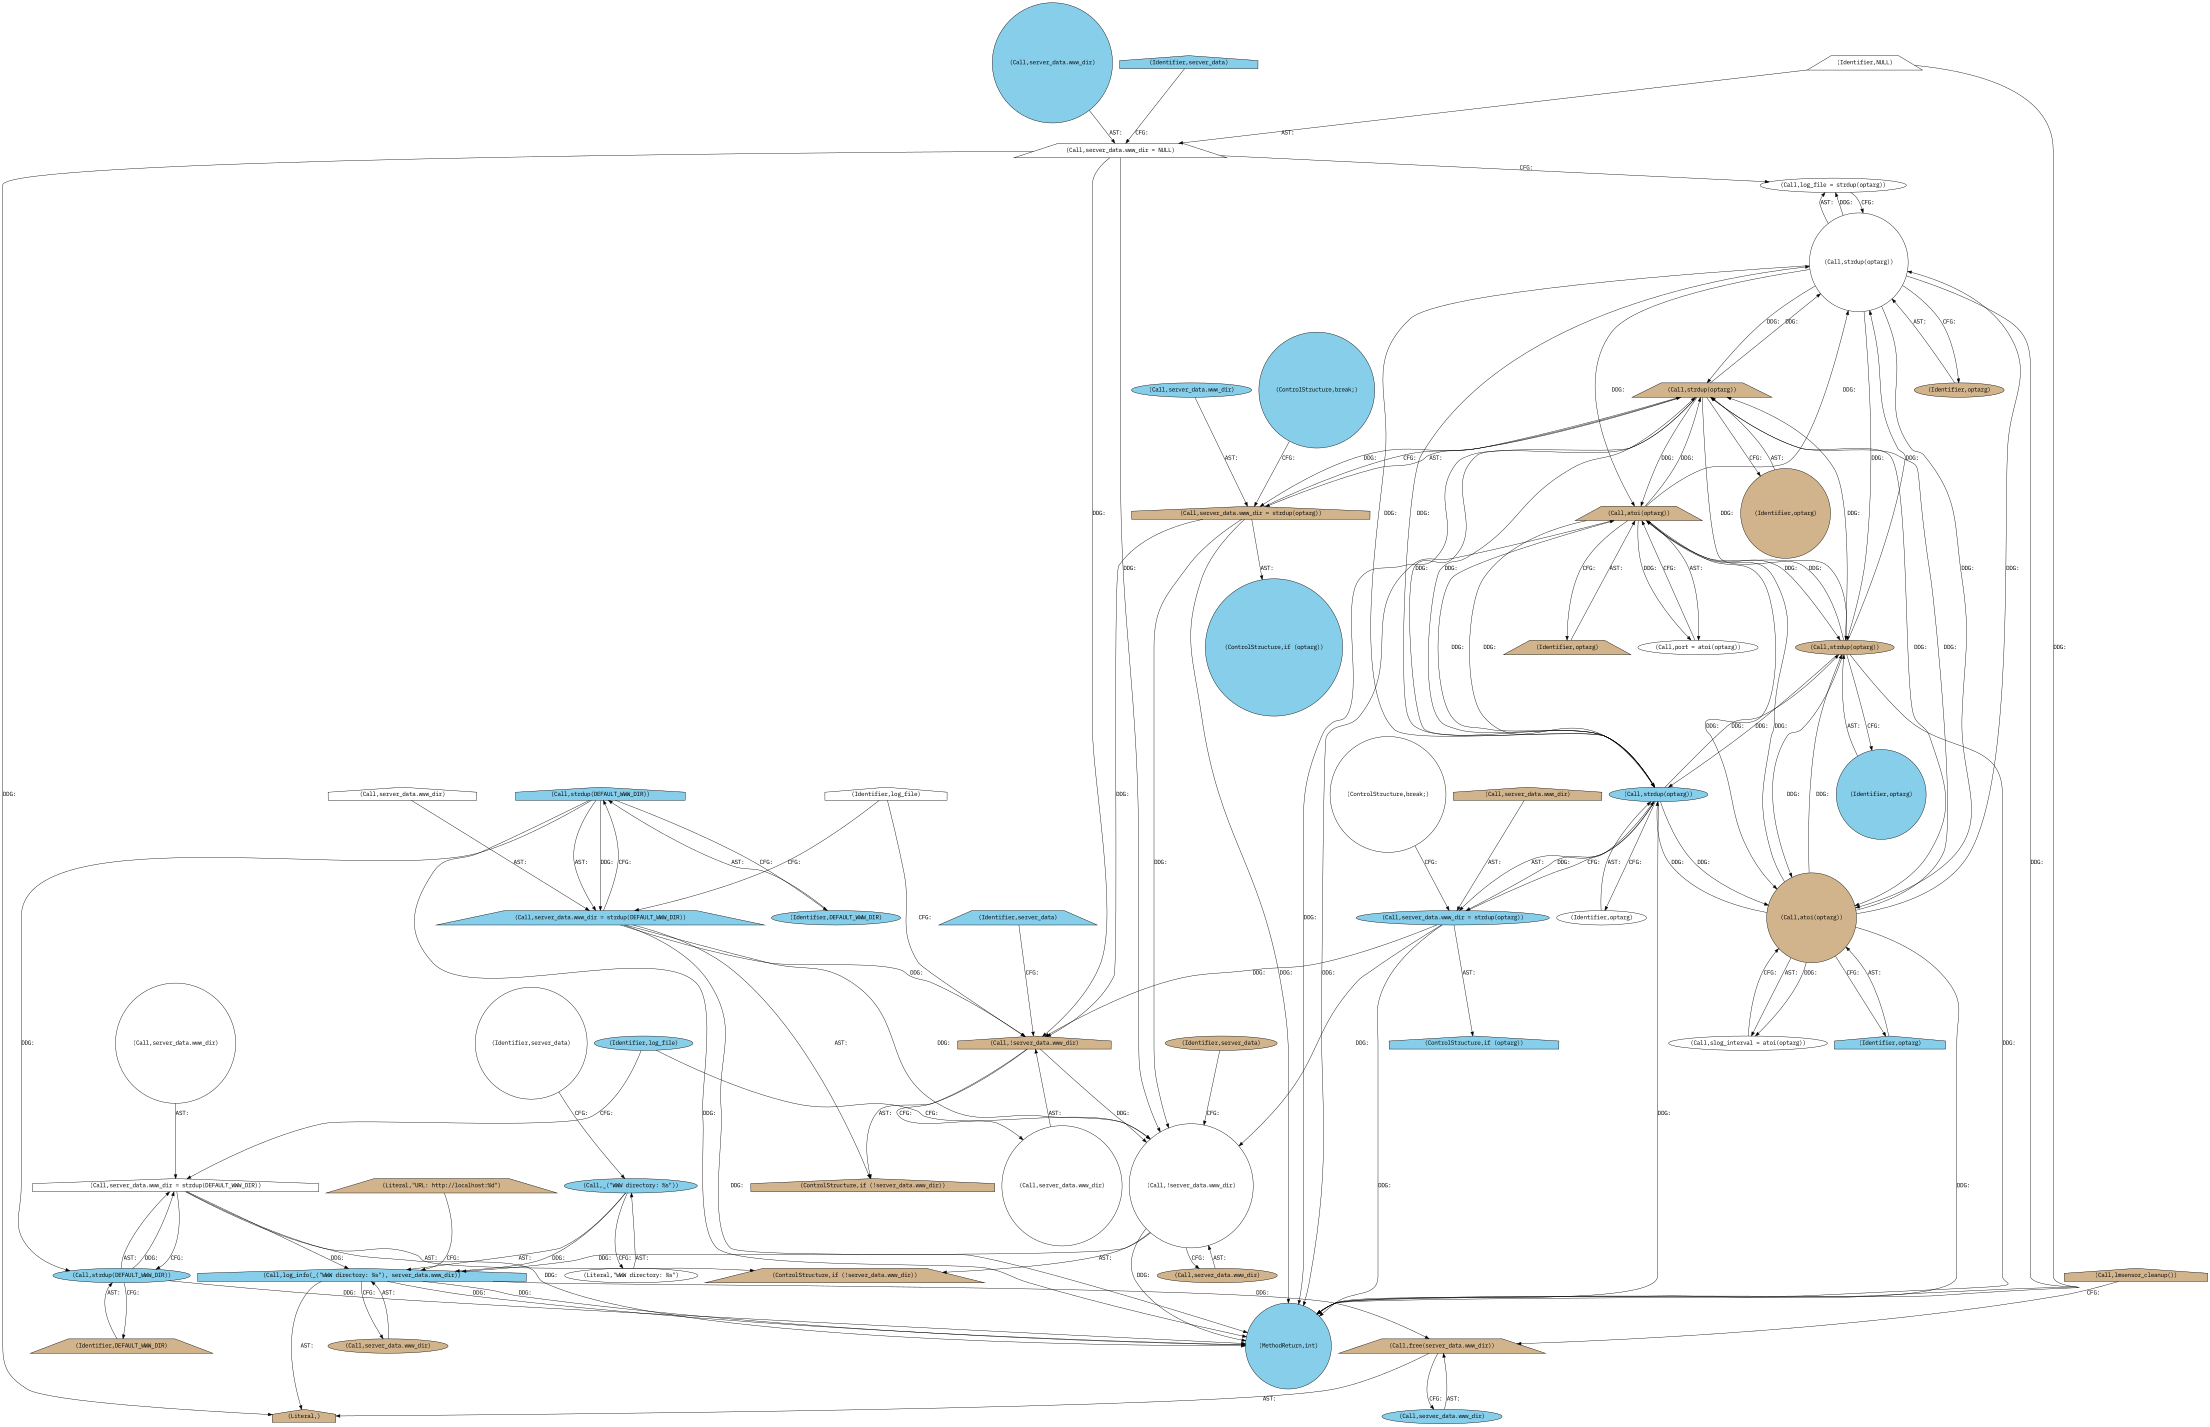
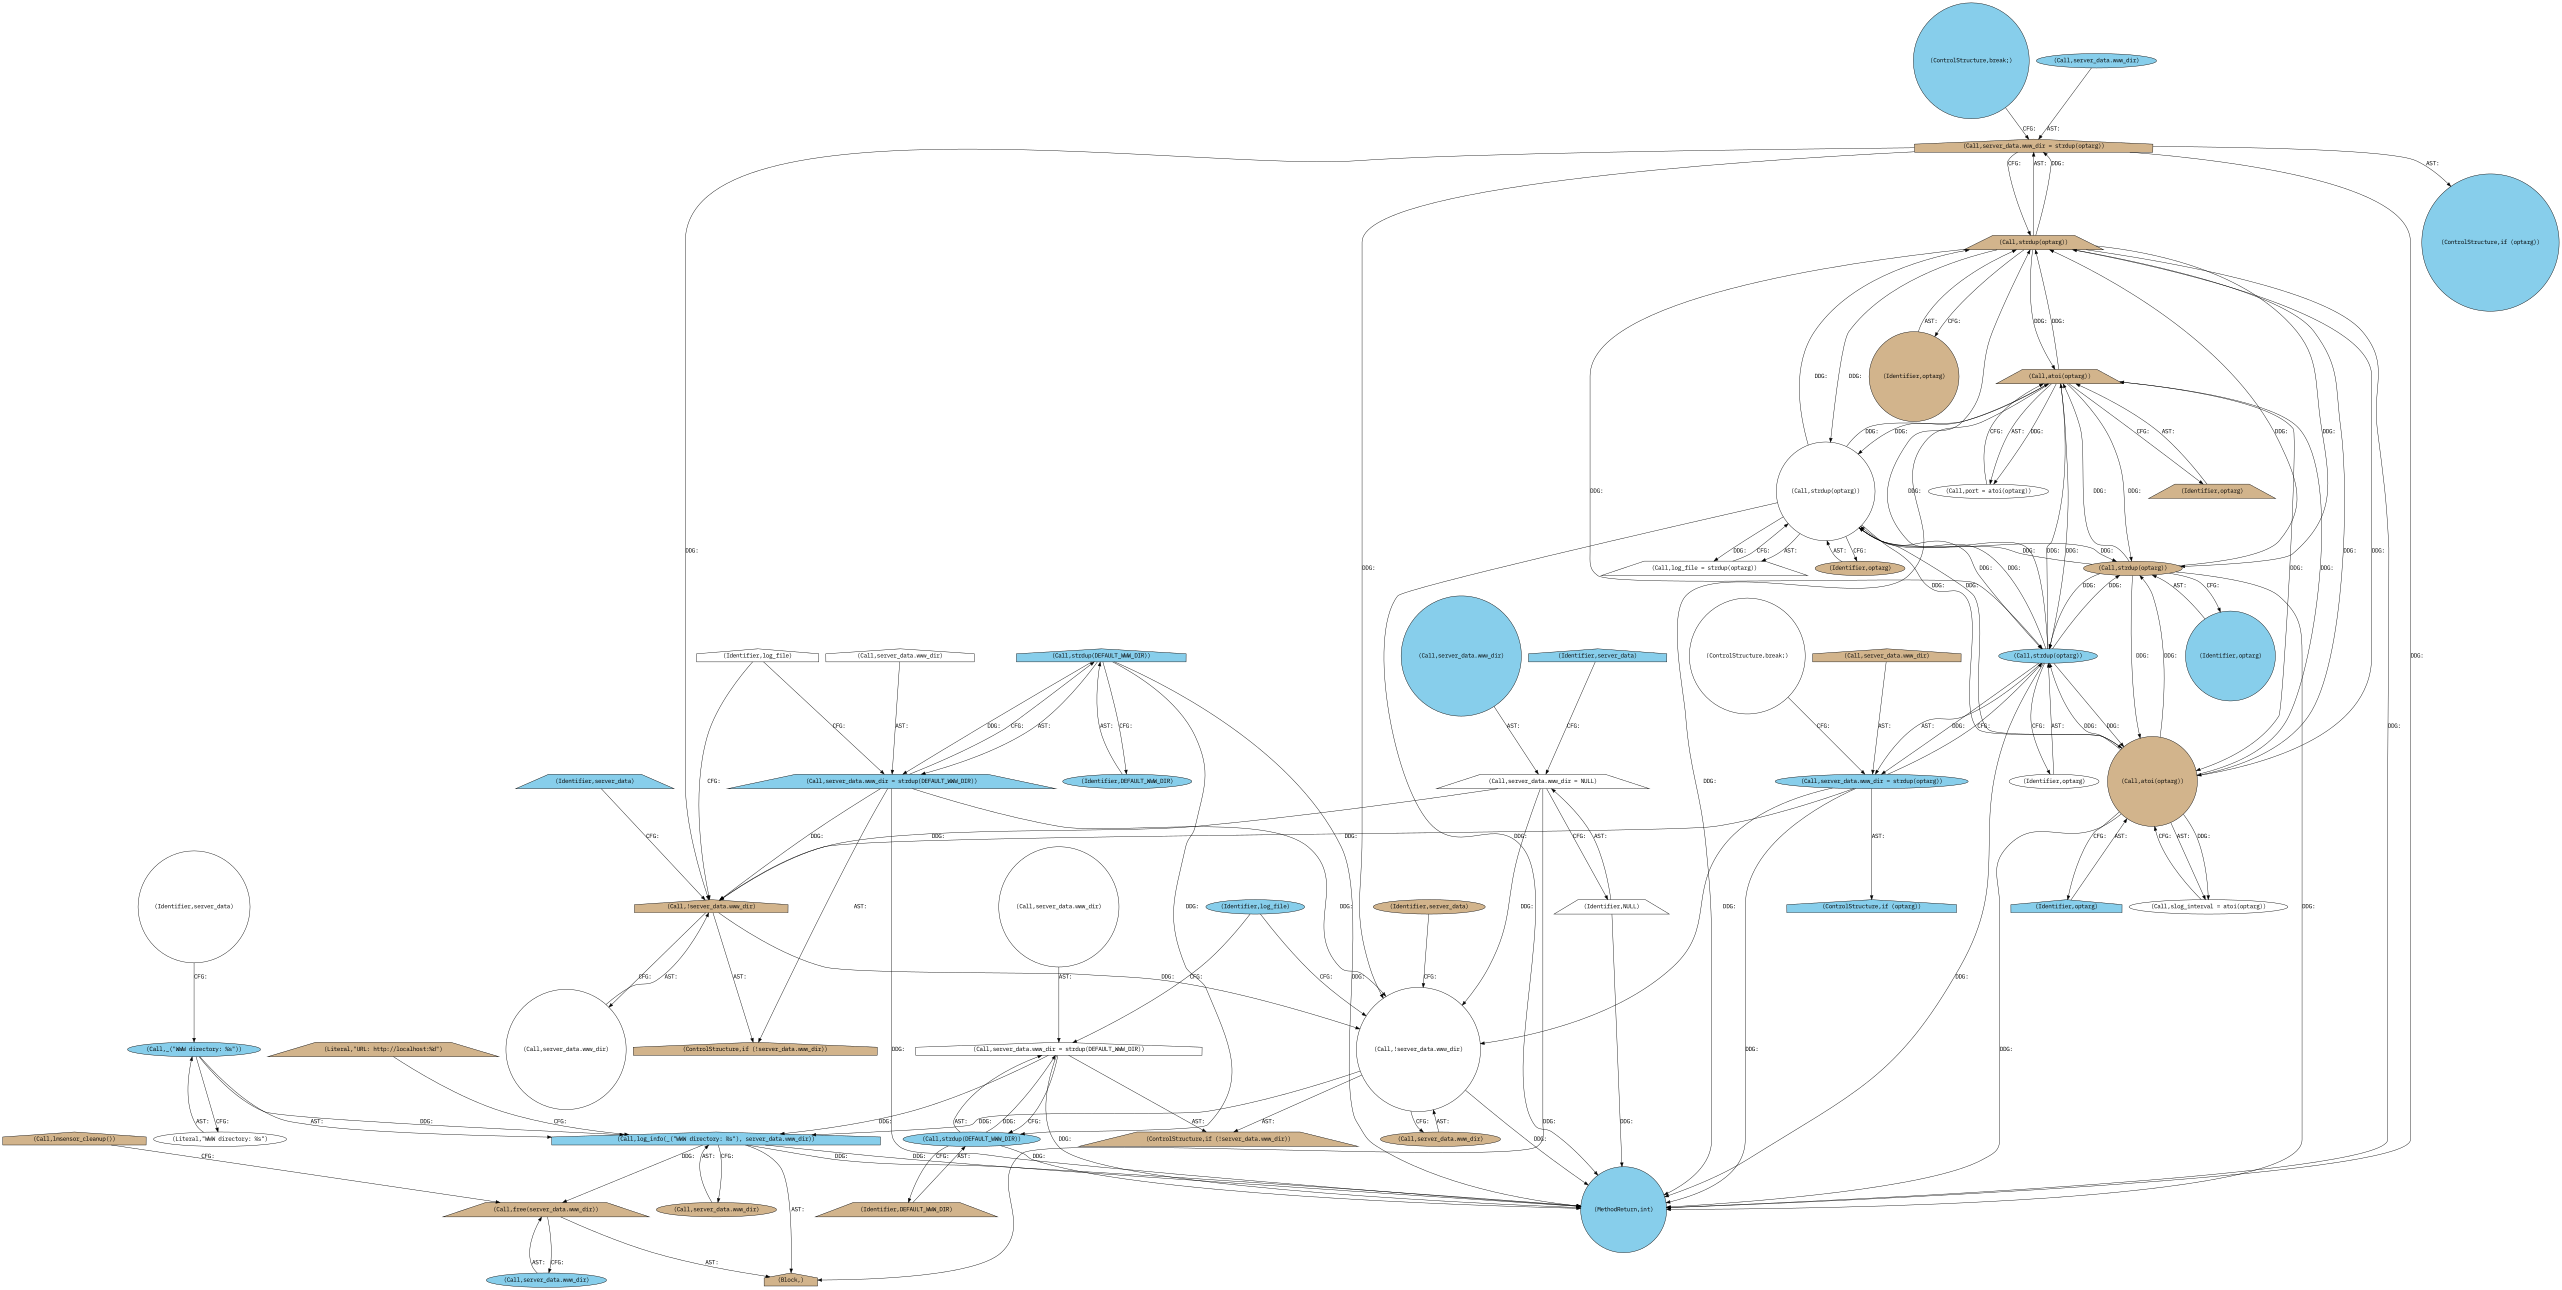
edge "(Call,server_data.www_dir = NULL)" -> "(Call,log_file = strdup(optarg))": now "(Call,server_data.www_dir = NULL)" -> "(Identifier,NULL)"
node "(Call,log_file = strdup(optarg))": shape ellipse -> trapezium
node "(Literal,)": label "(Literal,)" -> "(Block,)"
